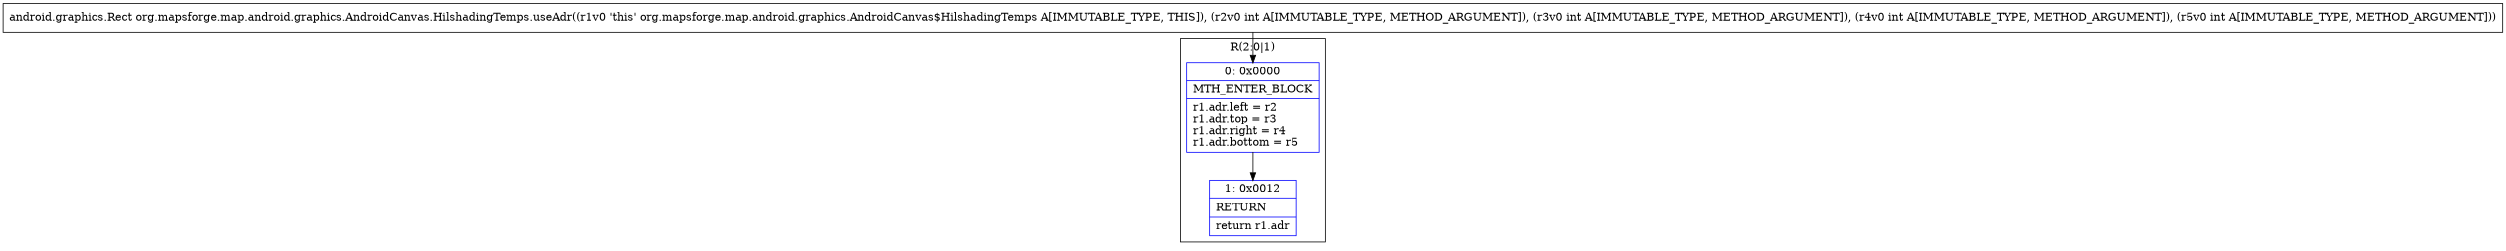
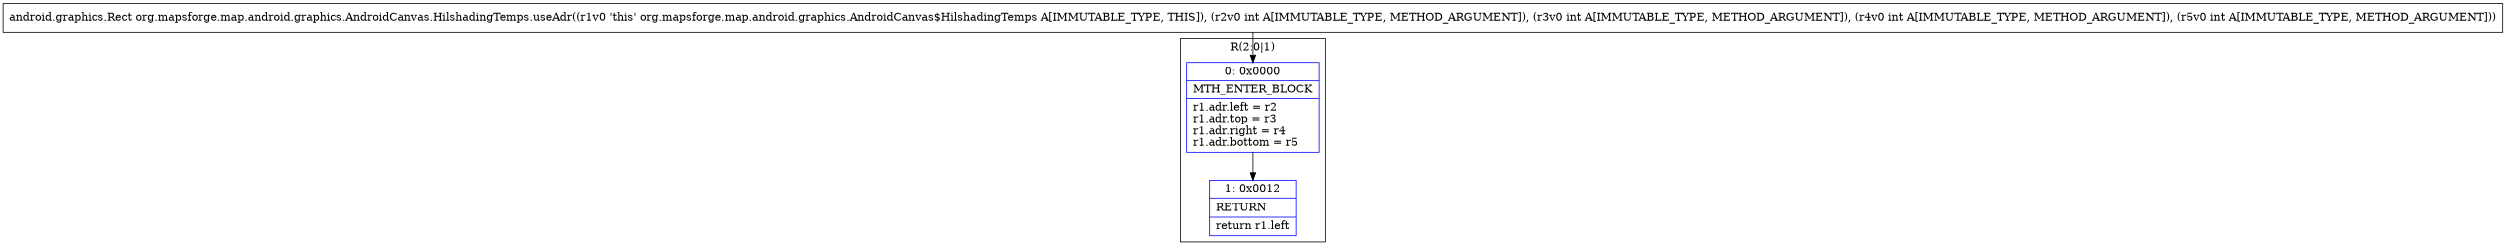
node "1: 0x0012": text "return r1.adr" -> "return r1.left"
